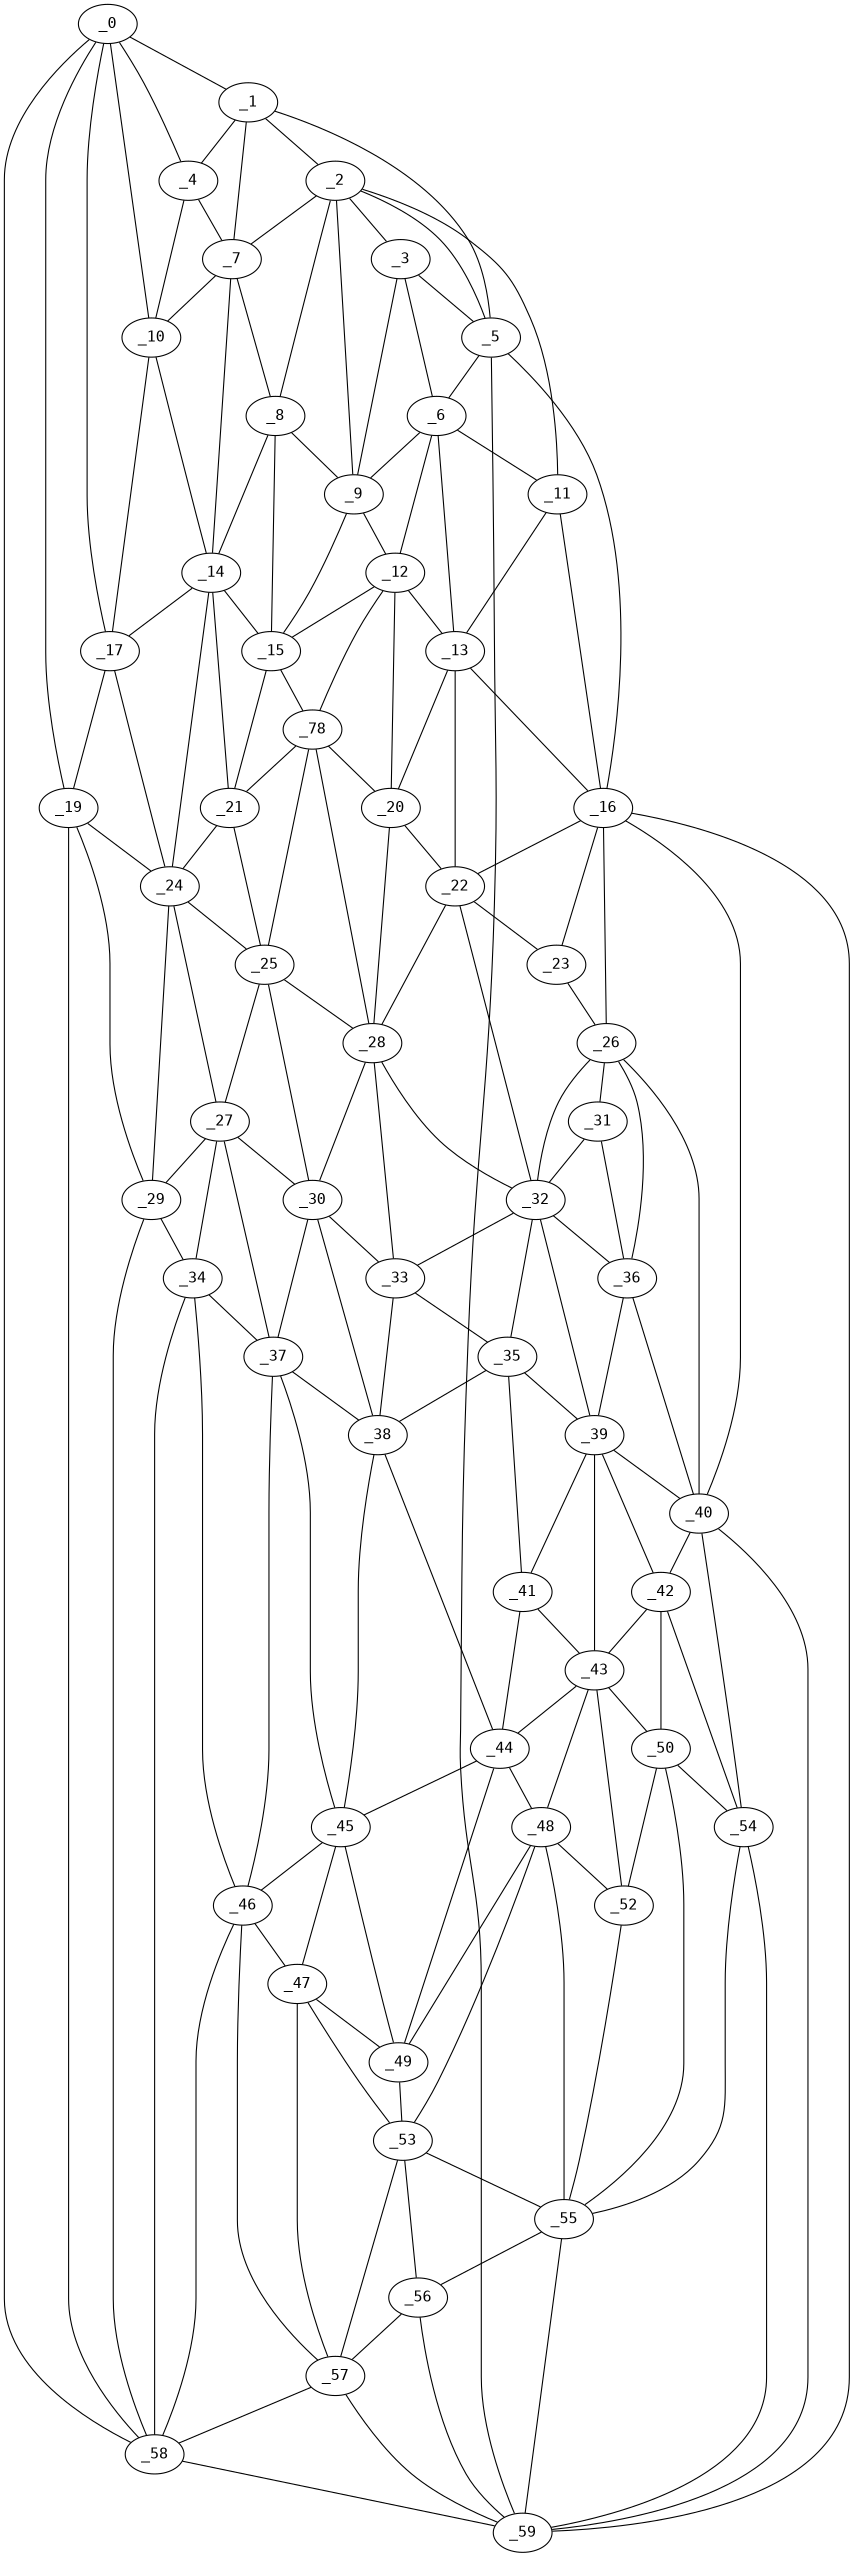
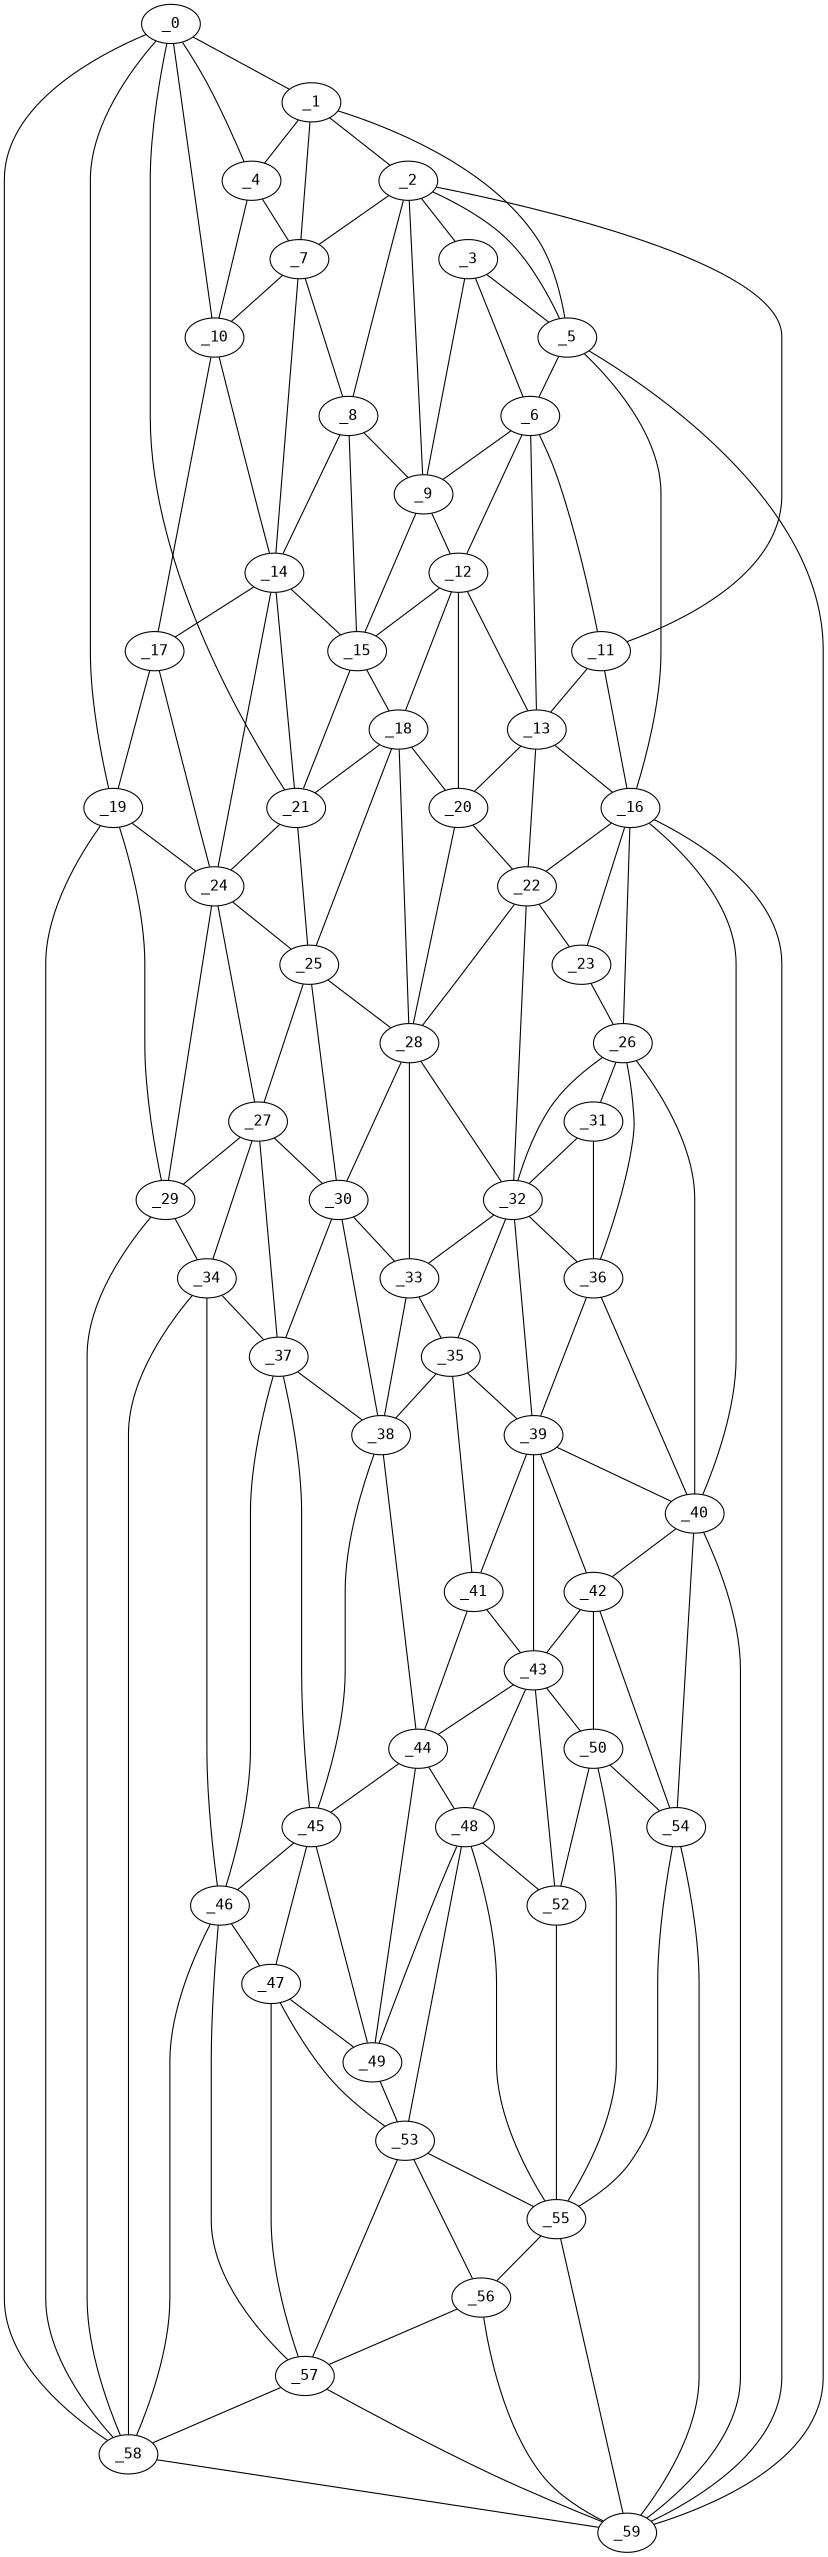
edge "_0" -- "_17": now "_0" -- "_21"
node "_78": label "_78" -> "_18"
